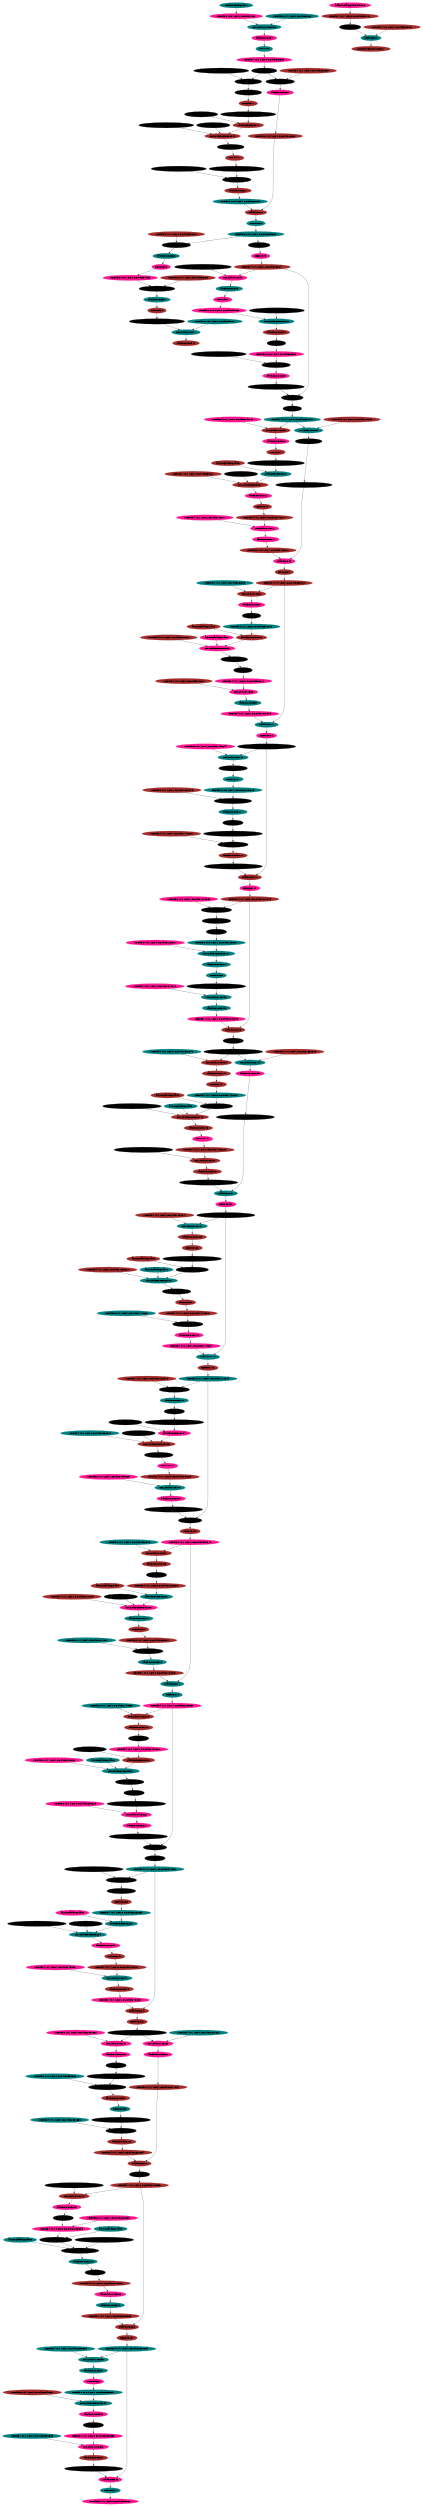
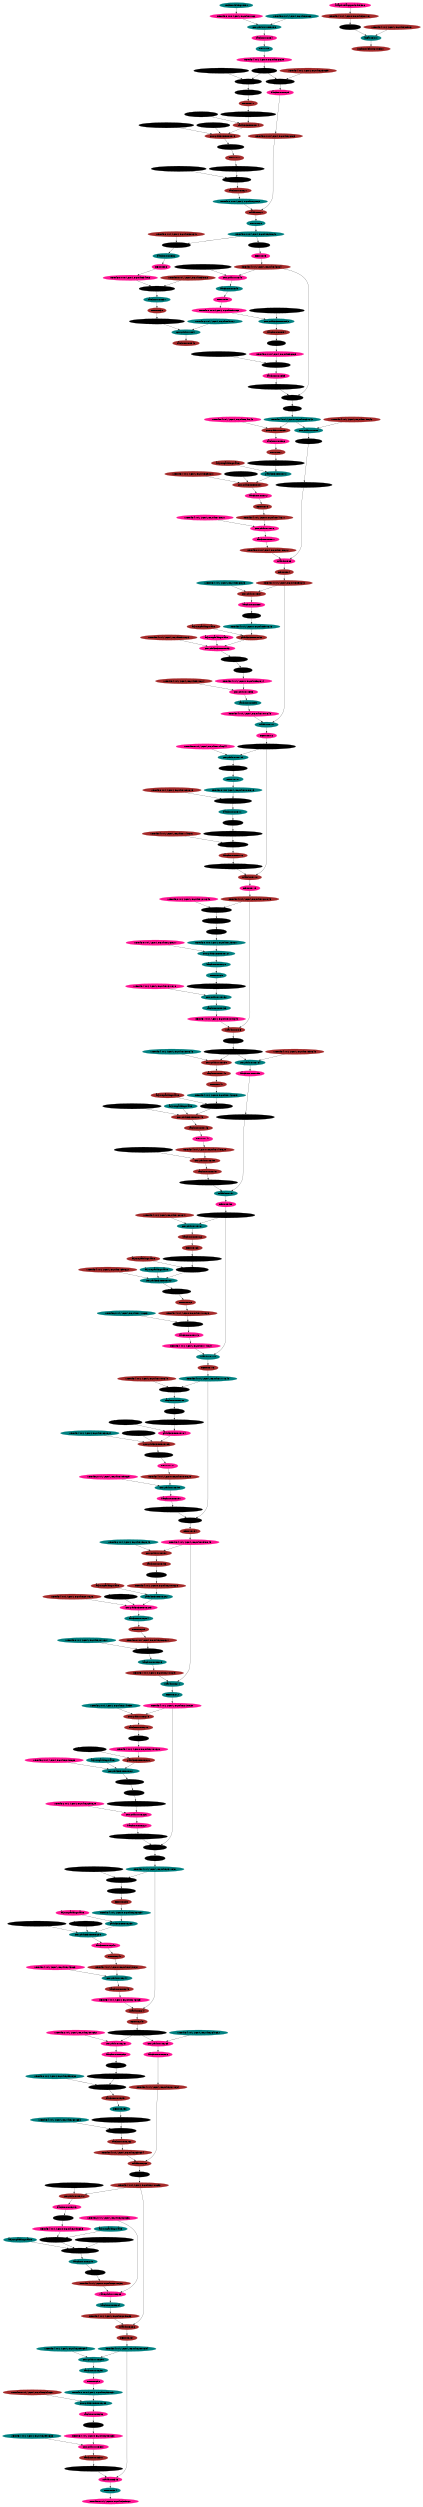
edge "WFQ_[B:2 M:S SGN:S PC:Y]_#282_G36" -> "AFQ_[B:4 M:S SGN:U PC:N]_#275_G35": now "WFQ_[B:2 M:S SGN:S PC:Y]_#282_G36" -> "value2d_k1x1_#283"
